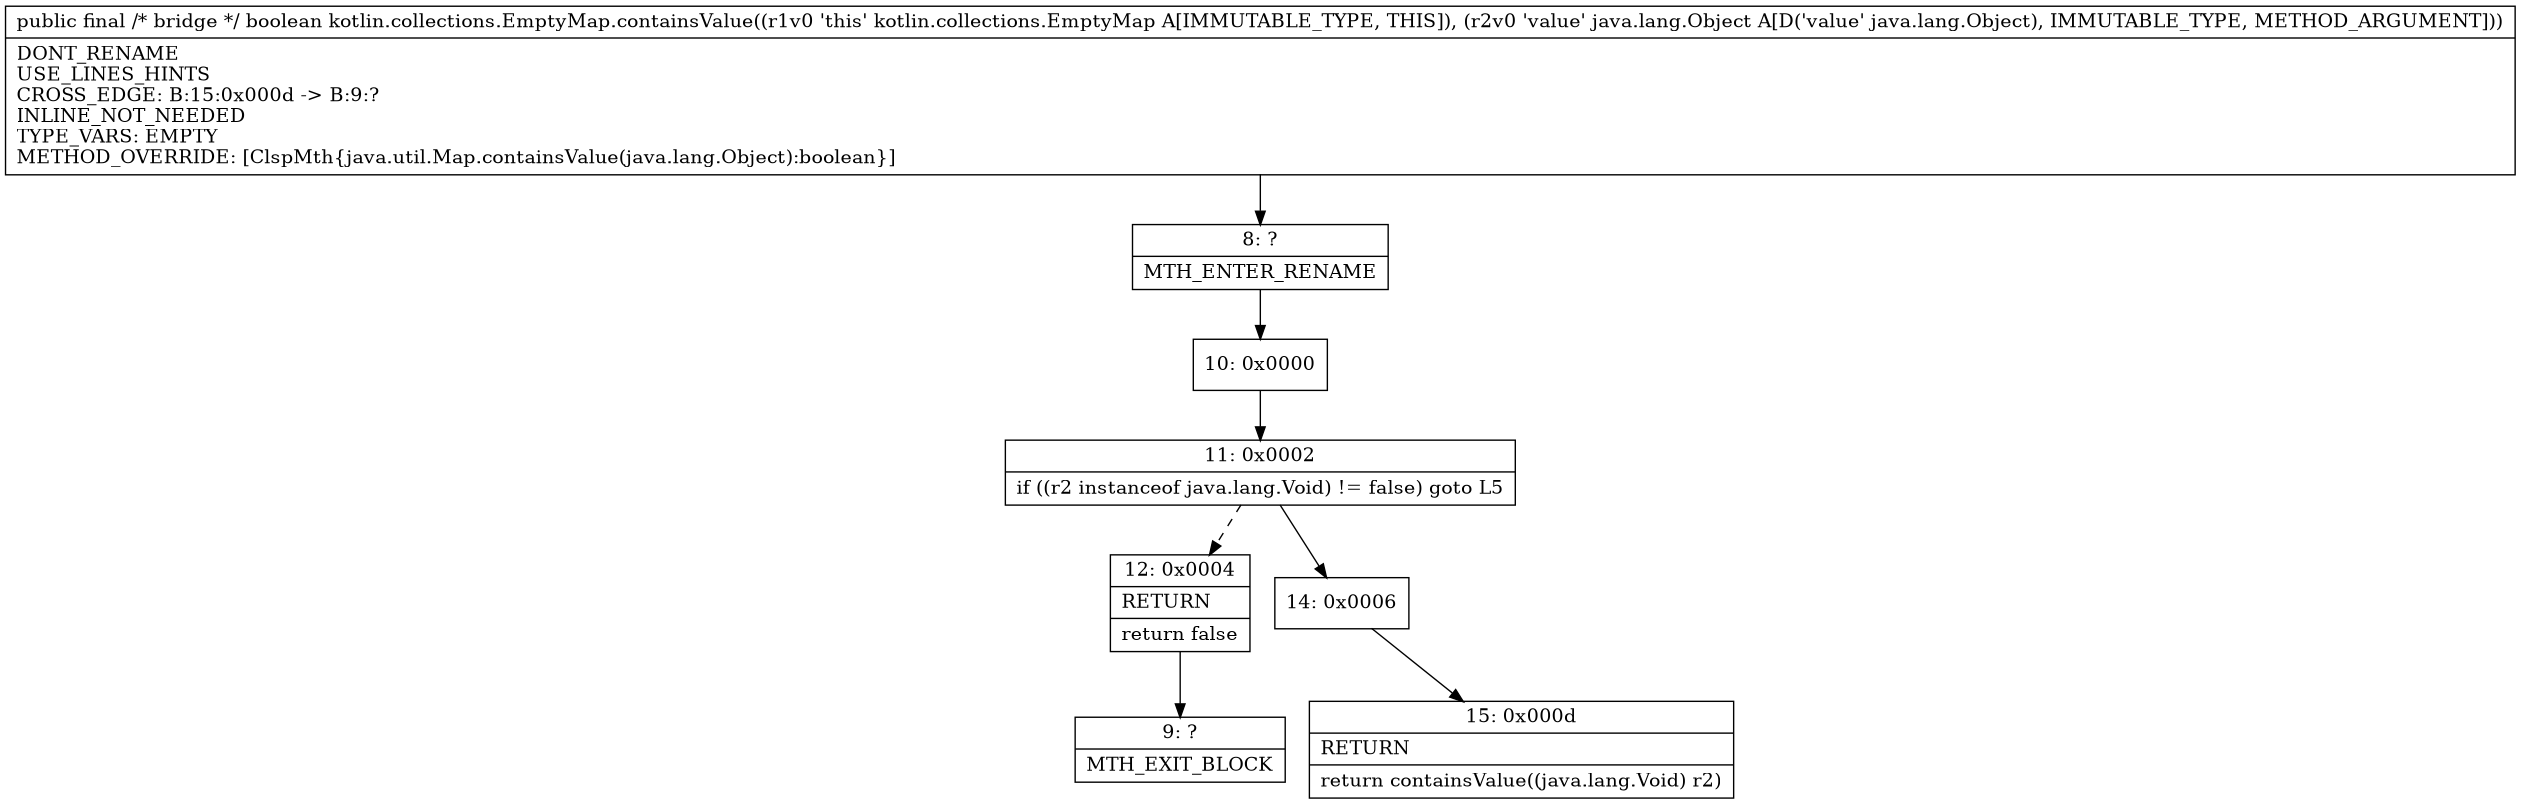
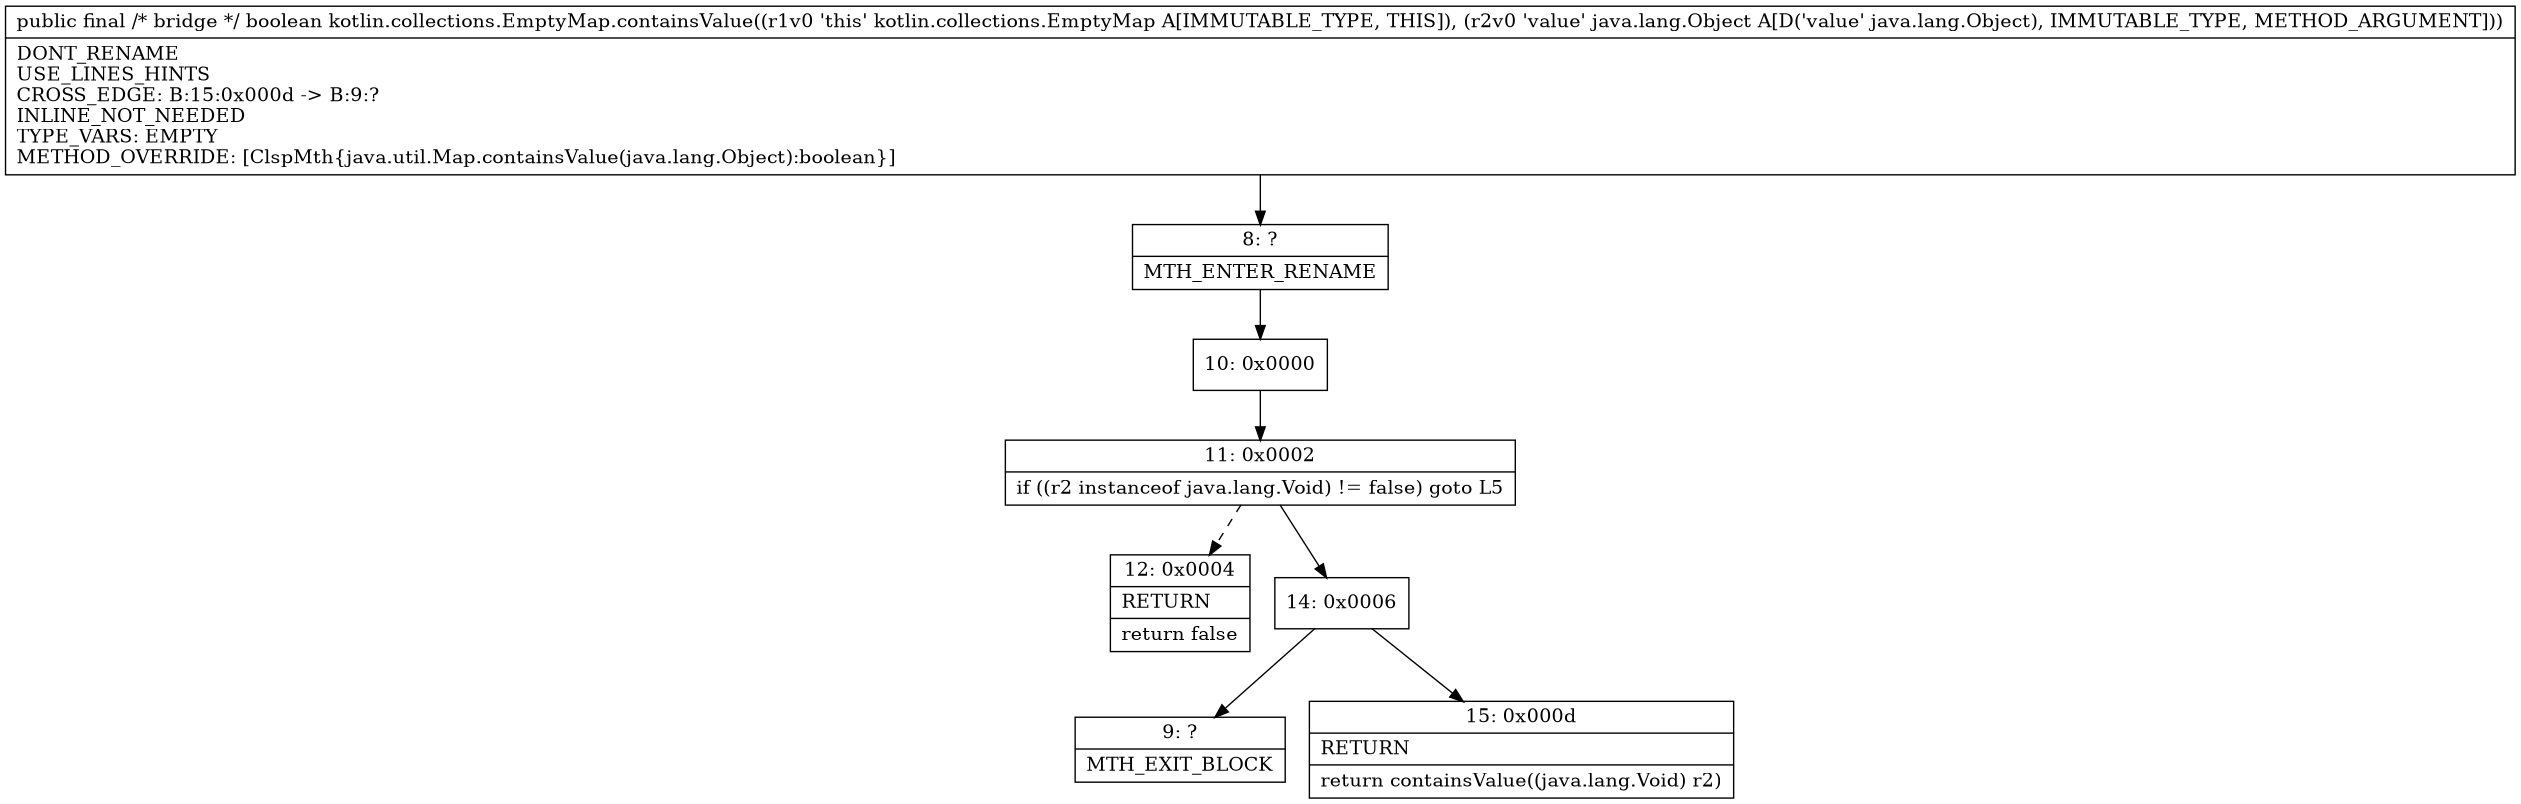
edge "12: 0x0004" -> "9: ?": now "14: 0x0006" -> "9: ?"
